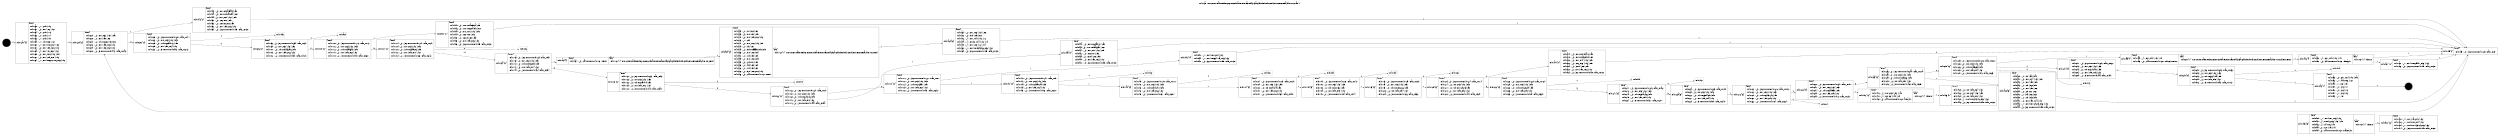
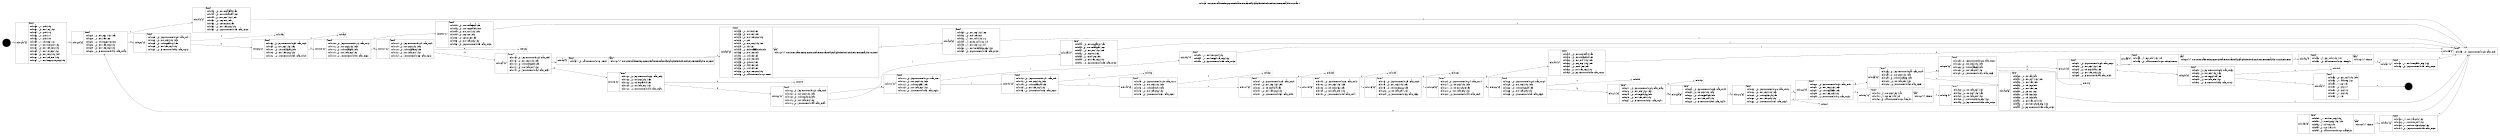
edge "0x401ab8 [9]" -> "0x401dfe [5]": now "0x401a02 [23]" -> "0x401dfe [5]"
edge "0x4018be [25]" -> "0x401aaf [9]": now "0x4018d7 [25]" -> "0x401aaf [9]"
